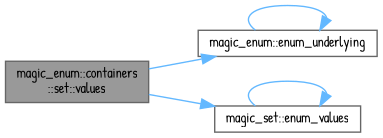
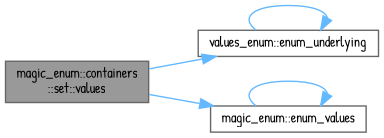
node "magic_enum::enum_underlying": label "magic_enum::enum_underlying" -> "values_enum::enum_underlying"
node "magic_set::enum_values": label "magic_set::enum_values" -> "magic_enum::enum_values"
